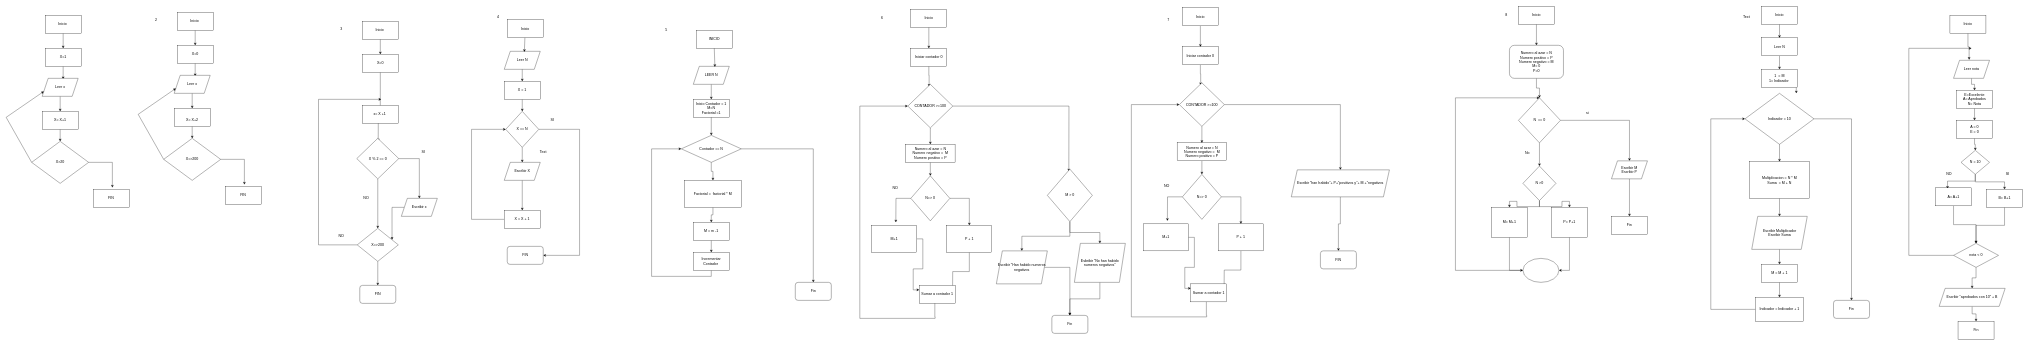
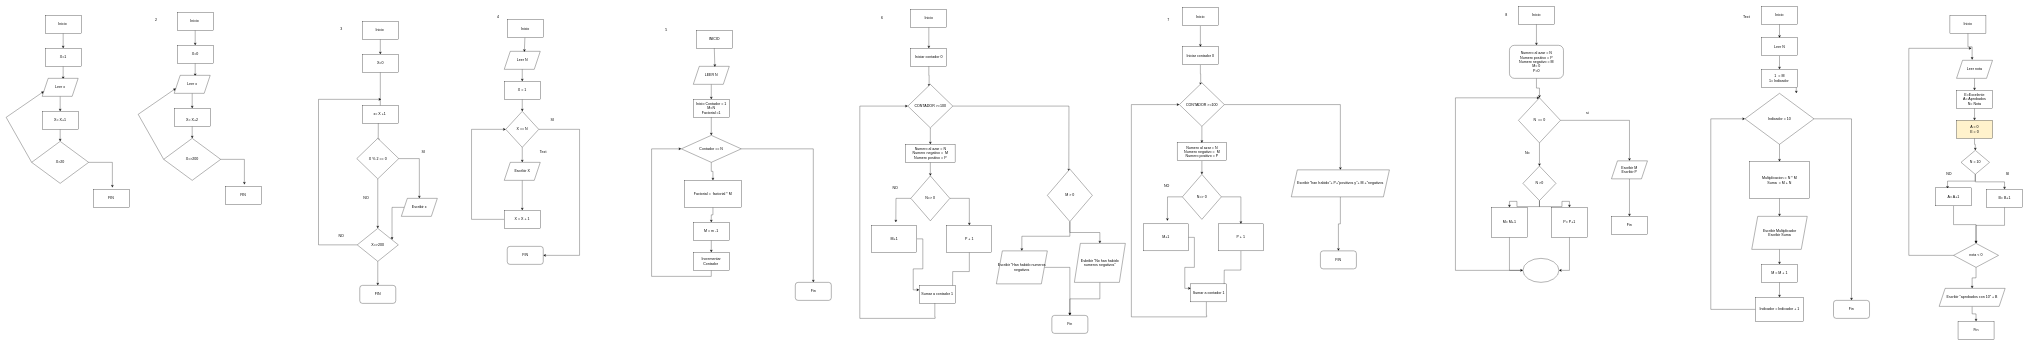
node "Leer nota": moved (1971, 69) -> (1974, 69)
node "A = 0 E = 0": fillcolor #ffffff -> #fff2cc
